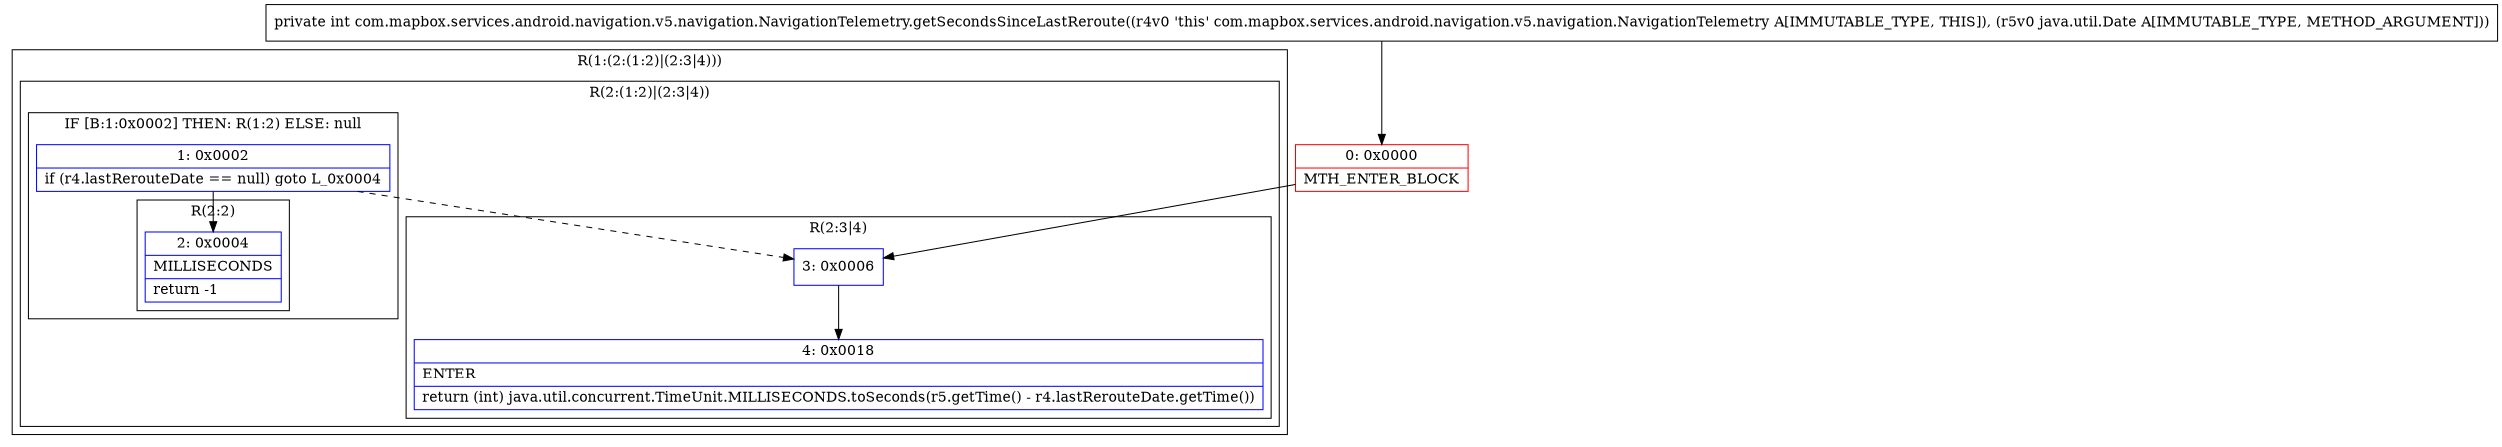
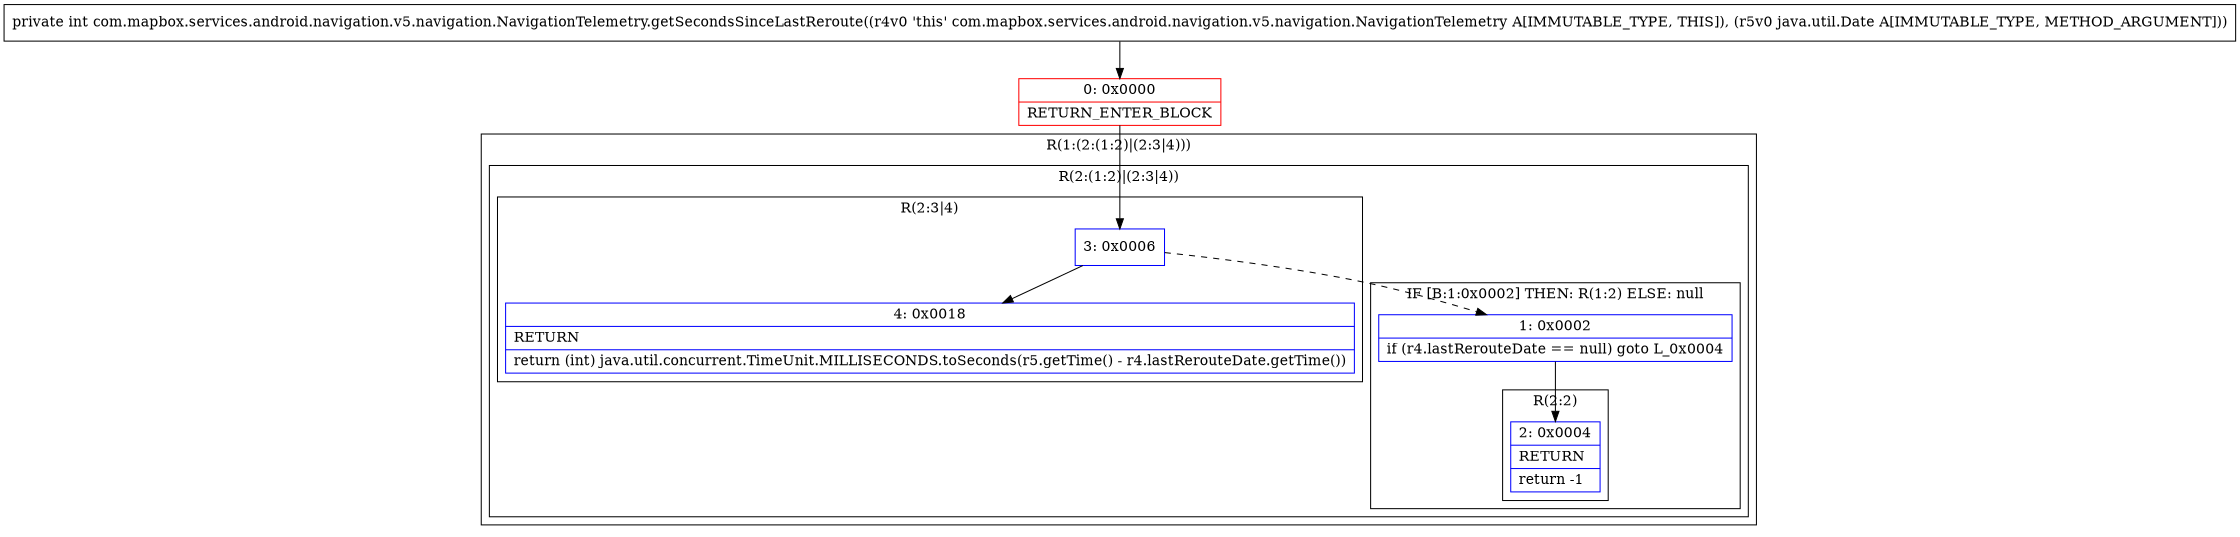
node "0: 0x0000": text "MTH_ENTER_BLOCK" -> "RETURN_ENTER_BLOCK"
edge "1: 0x0002" -> "3: 0x0006": reversed
node "2: 0x0004": text "MILLISECONDS" -> "RETURN"
node "4: 0x0018": text "ENTER" -> "RETURN"
